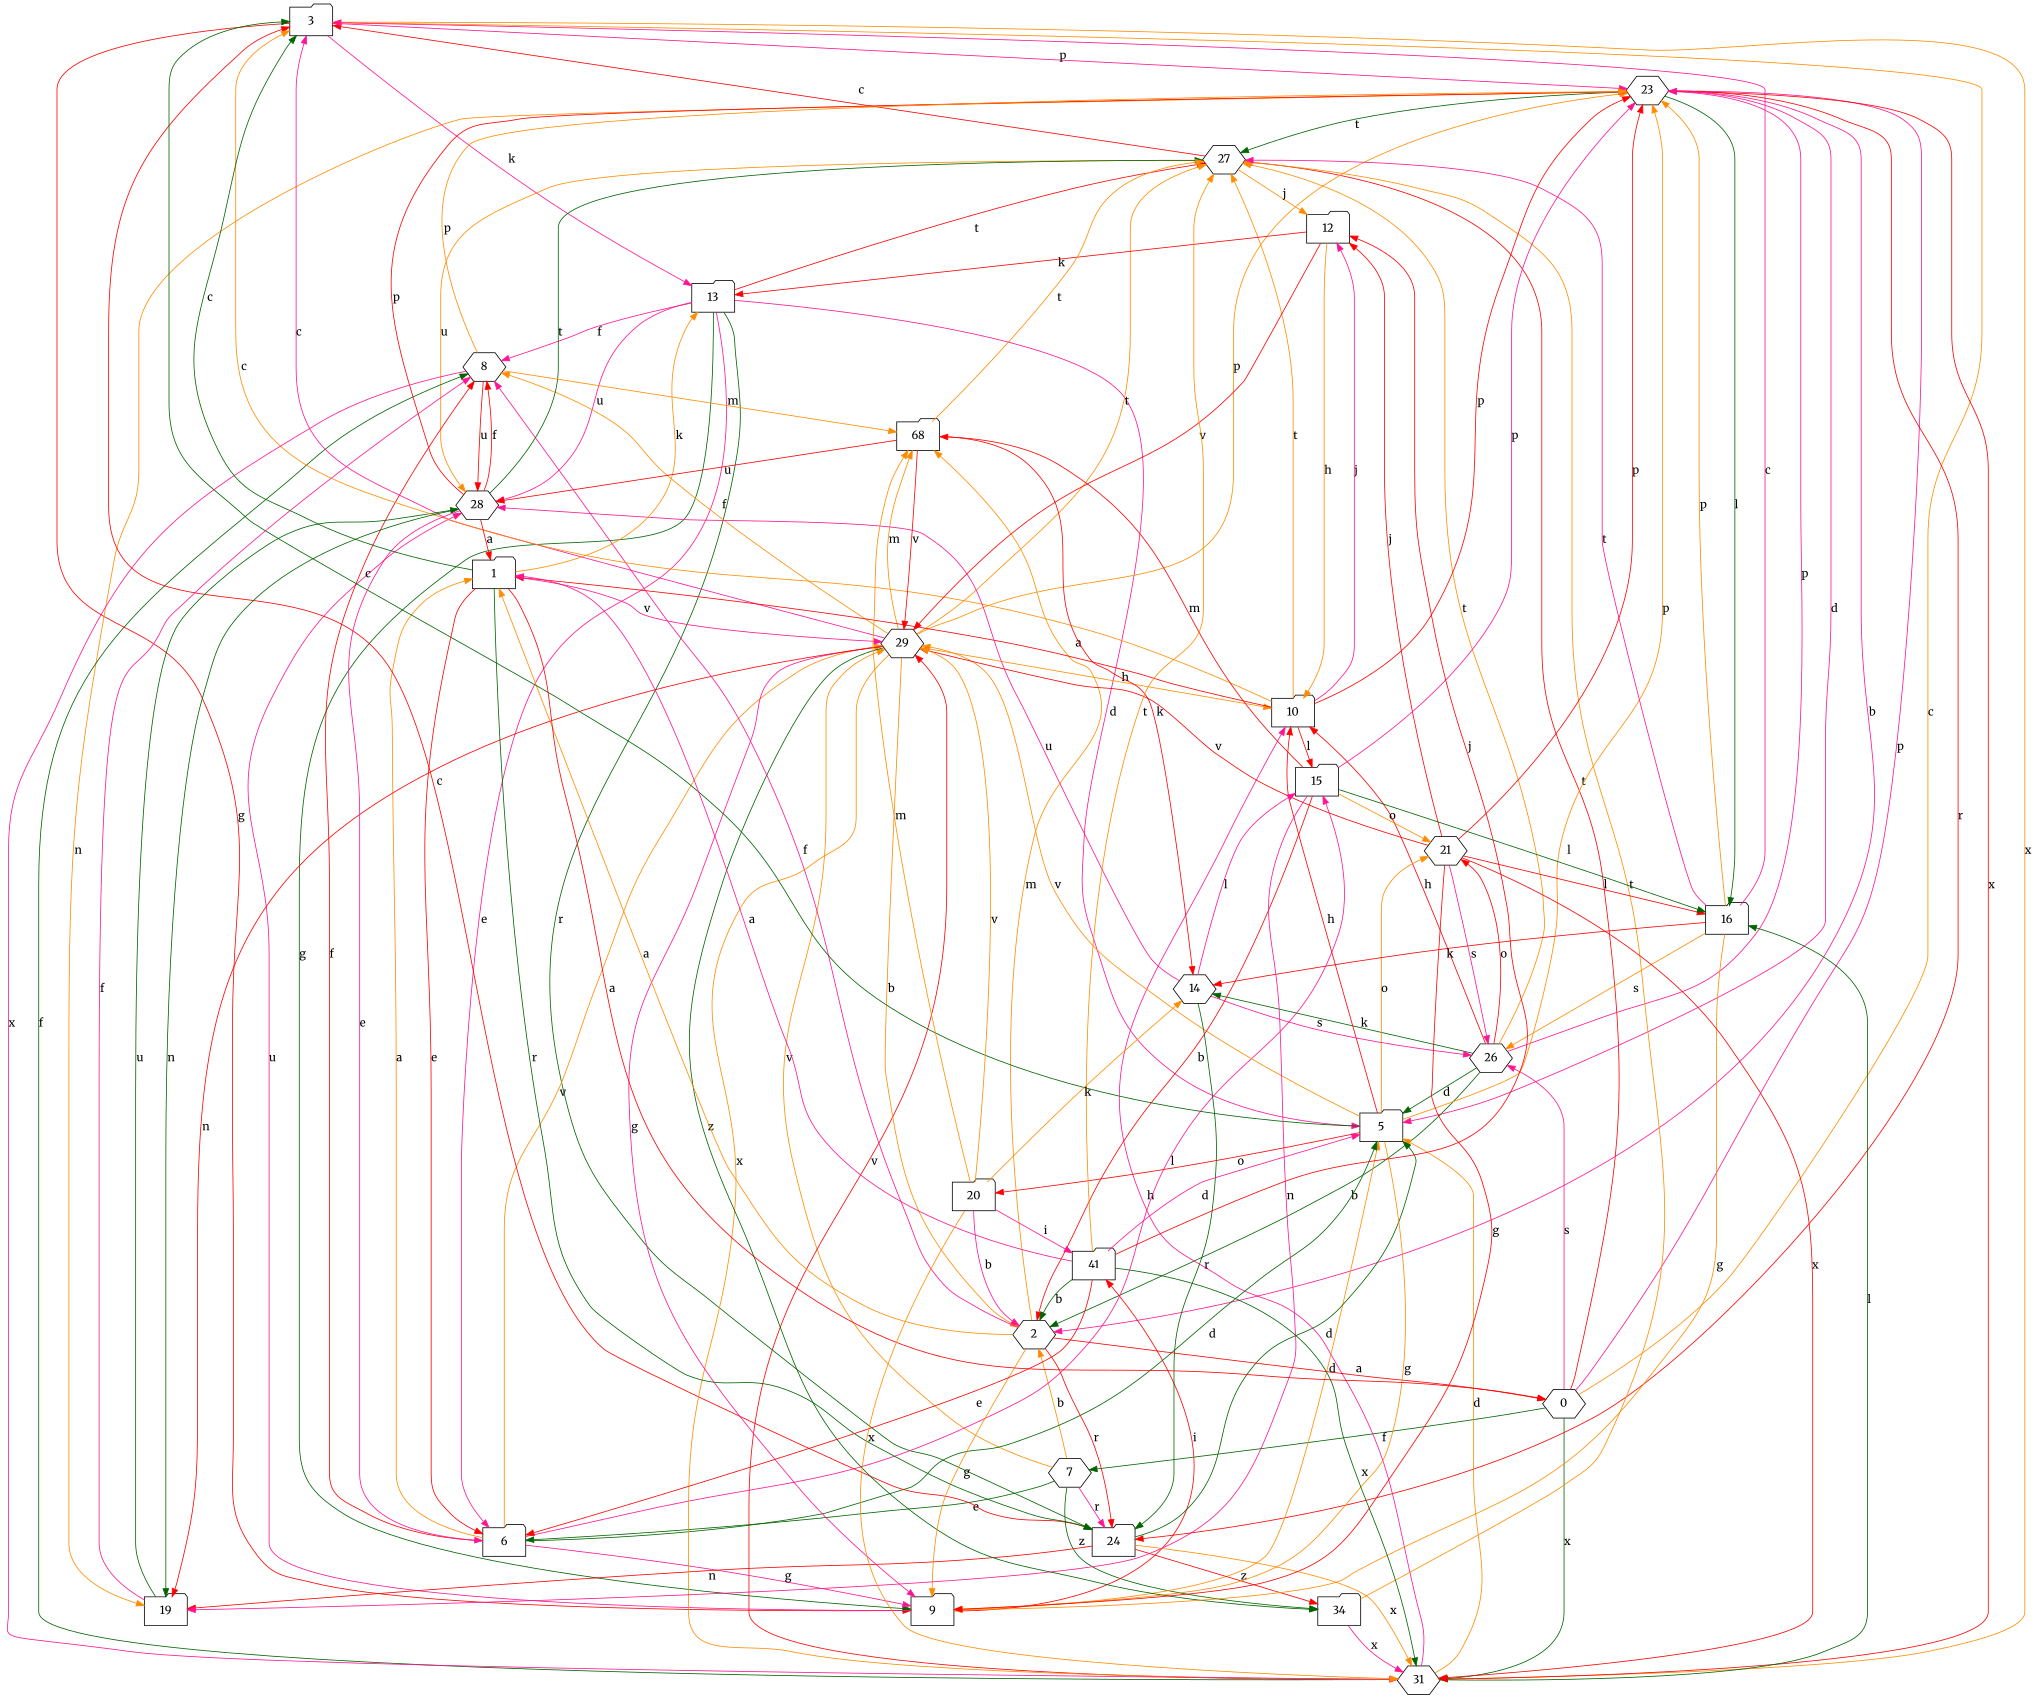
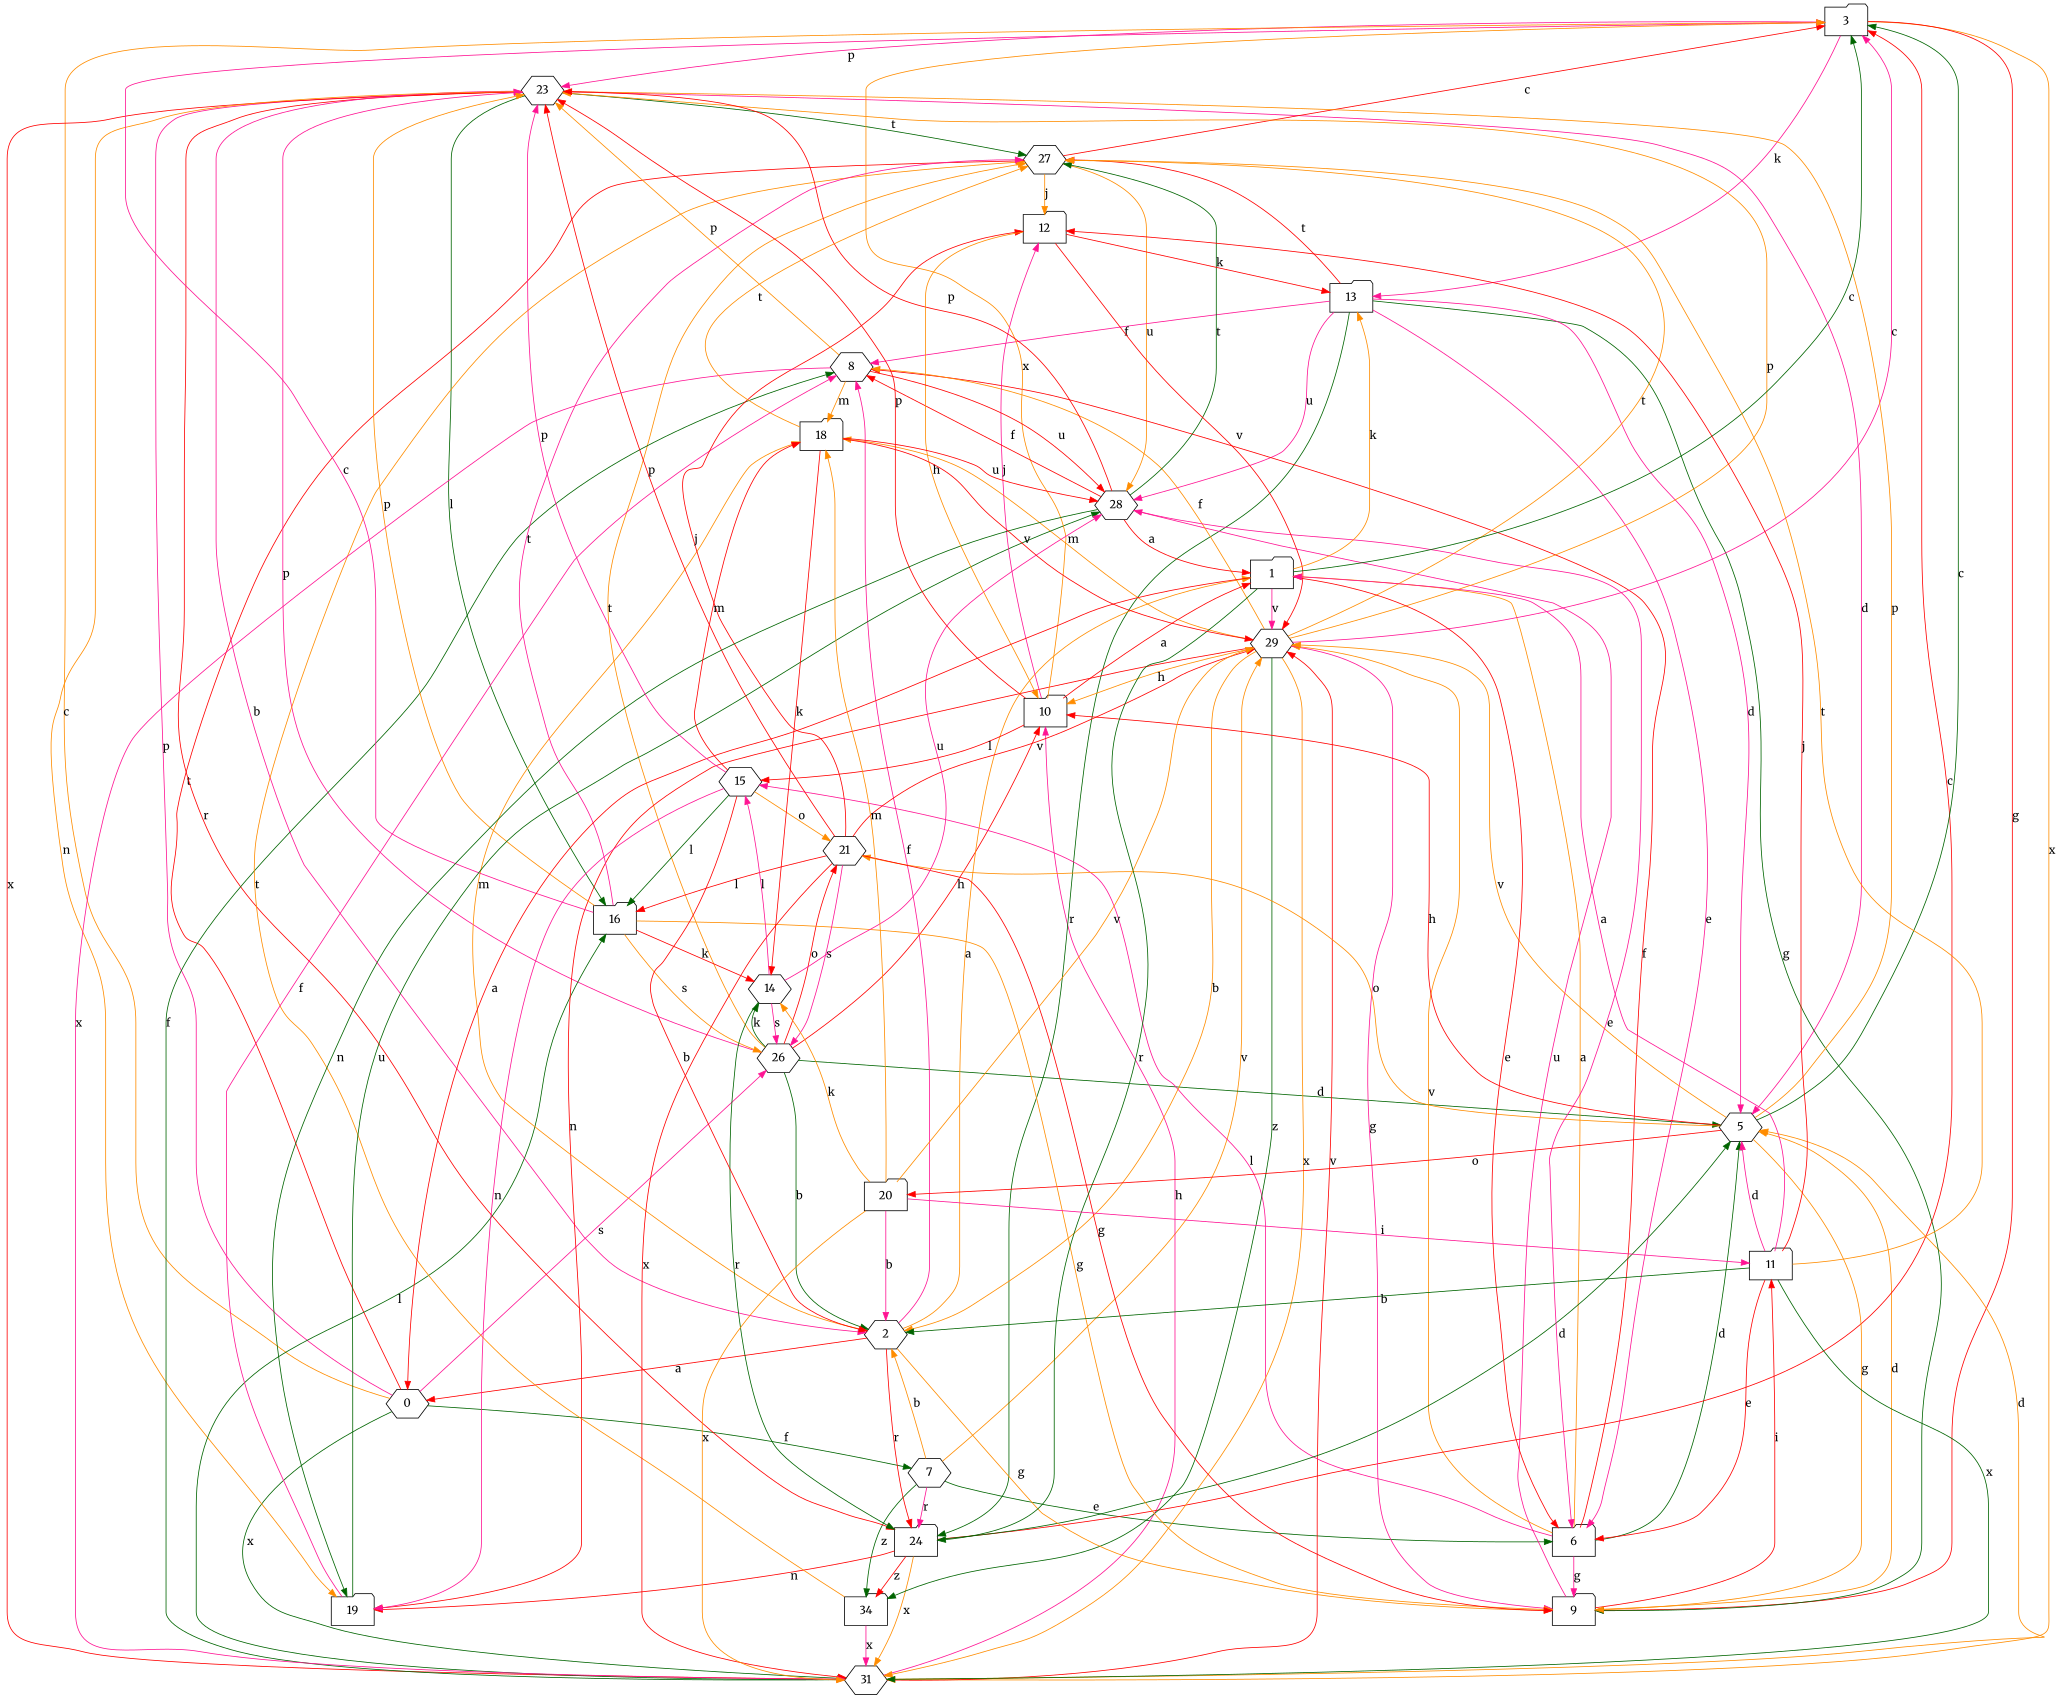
edge "10" -> "3": label "c" -> "x"
edge "10" -> "27": removed, label "t"
node "68": label "68" -> "18"
node "15": shape folder -> hexagon
node "5": shape folder -> hexagon
node "41": label "41" -> "11"
